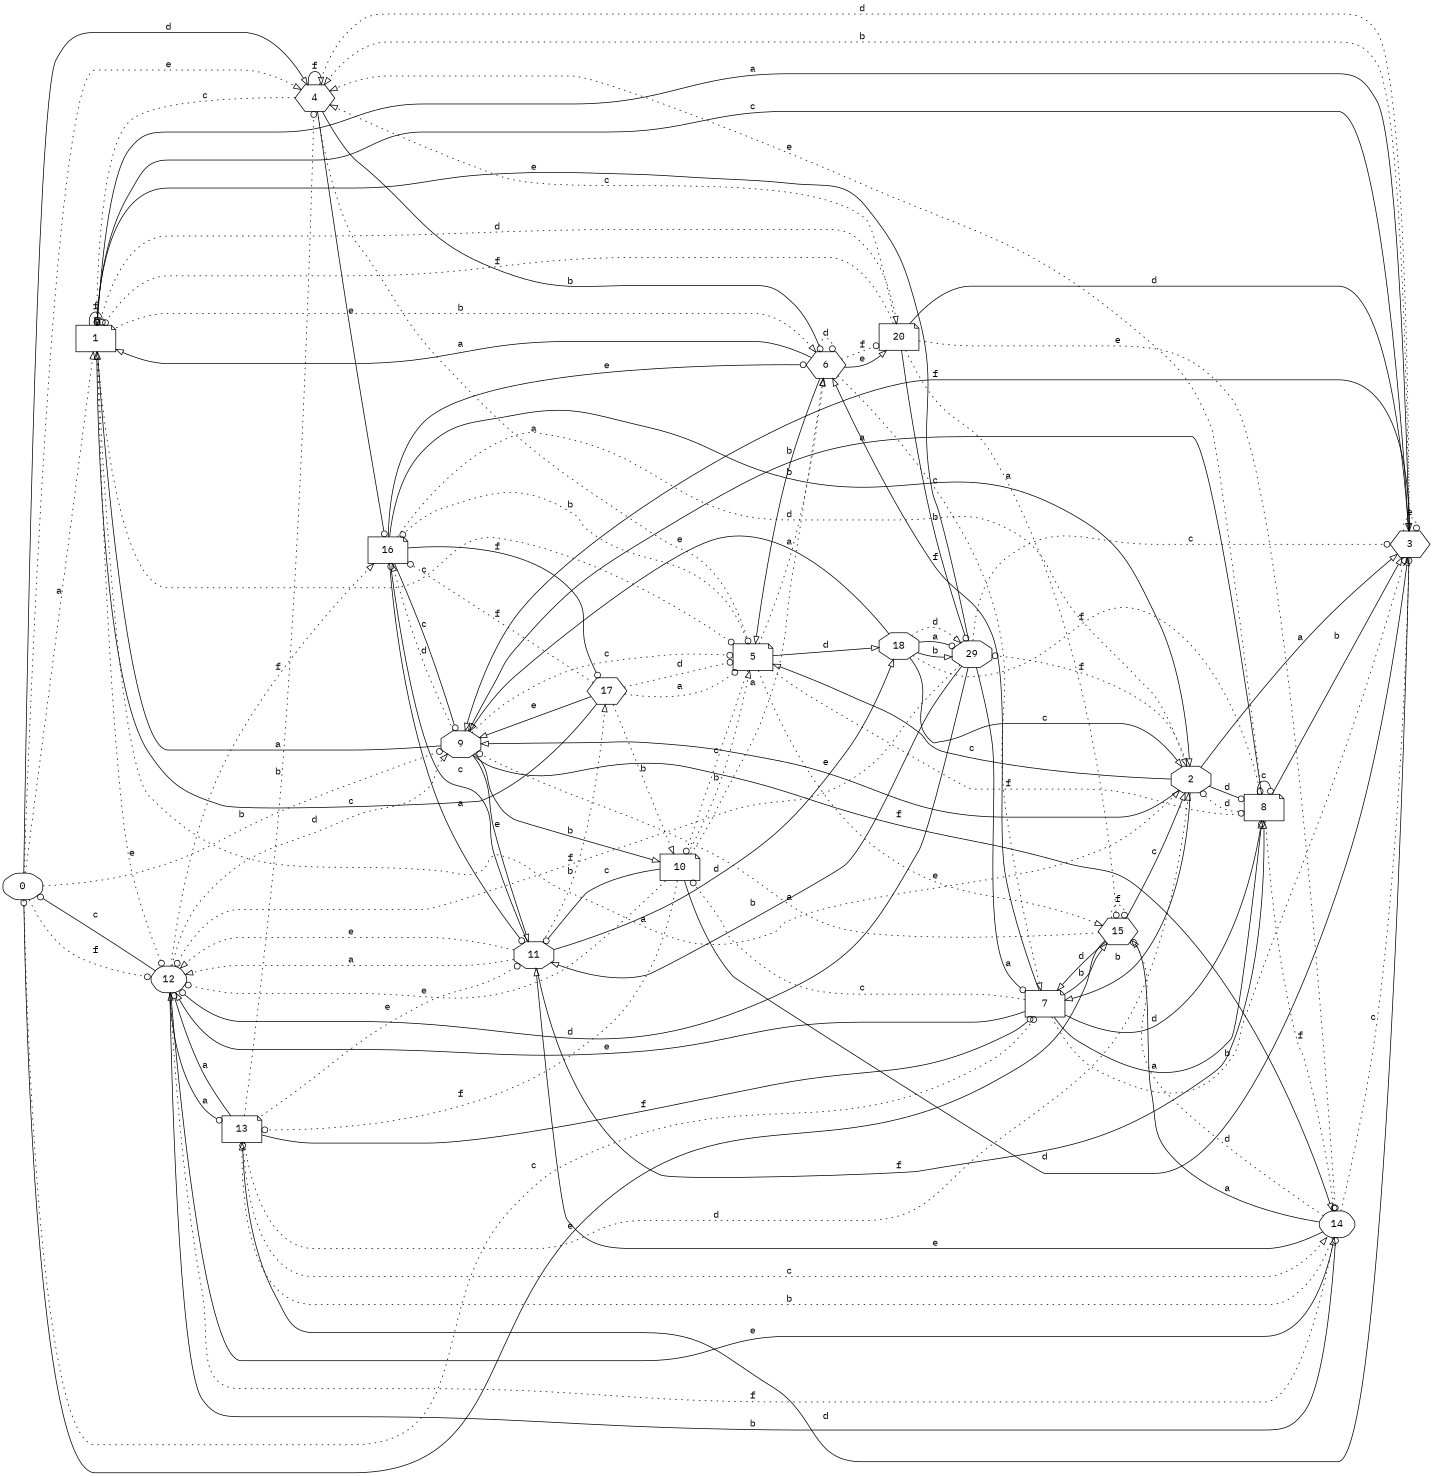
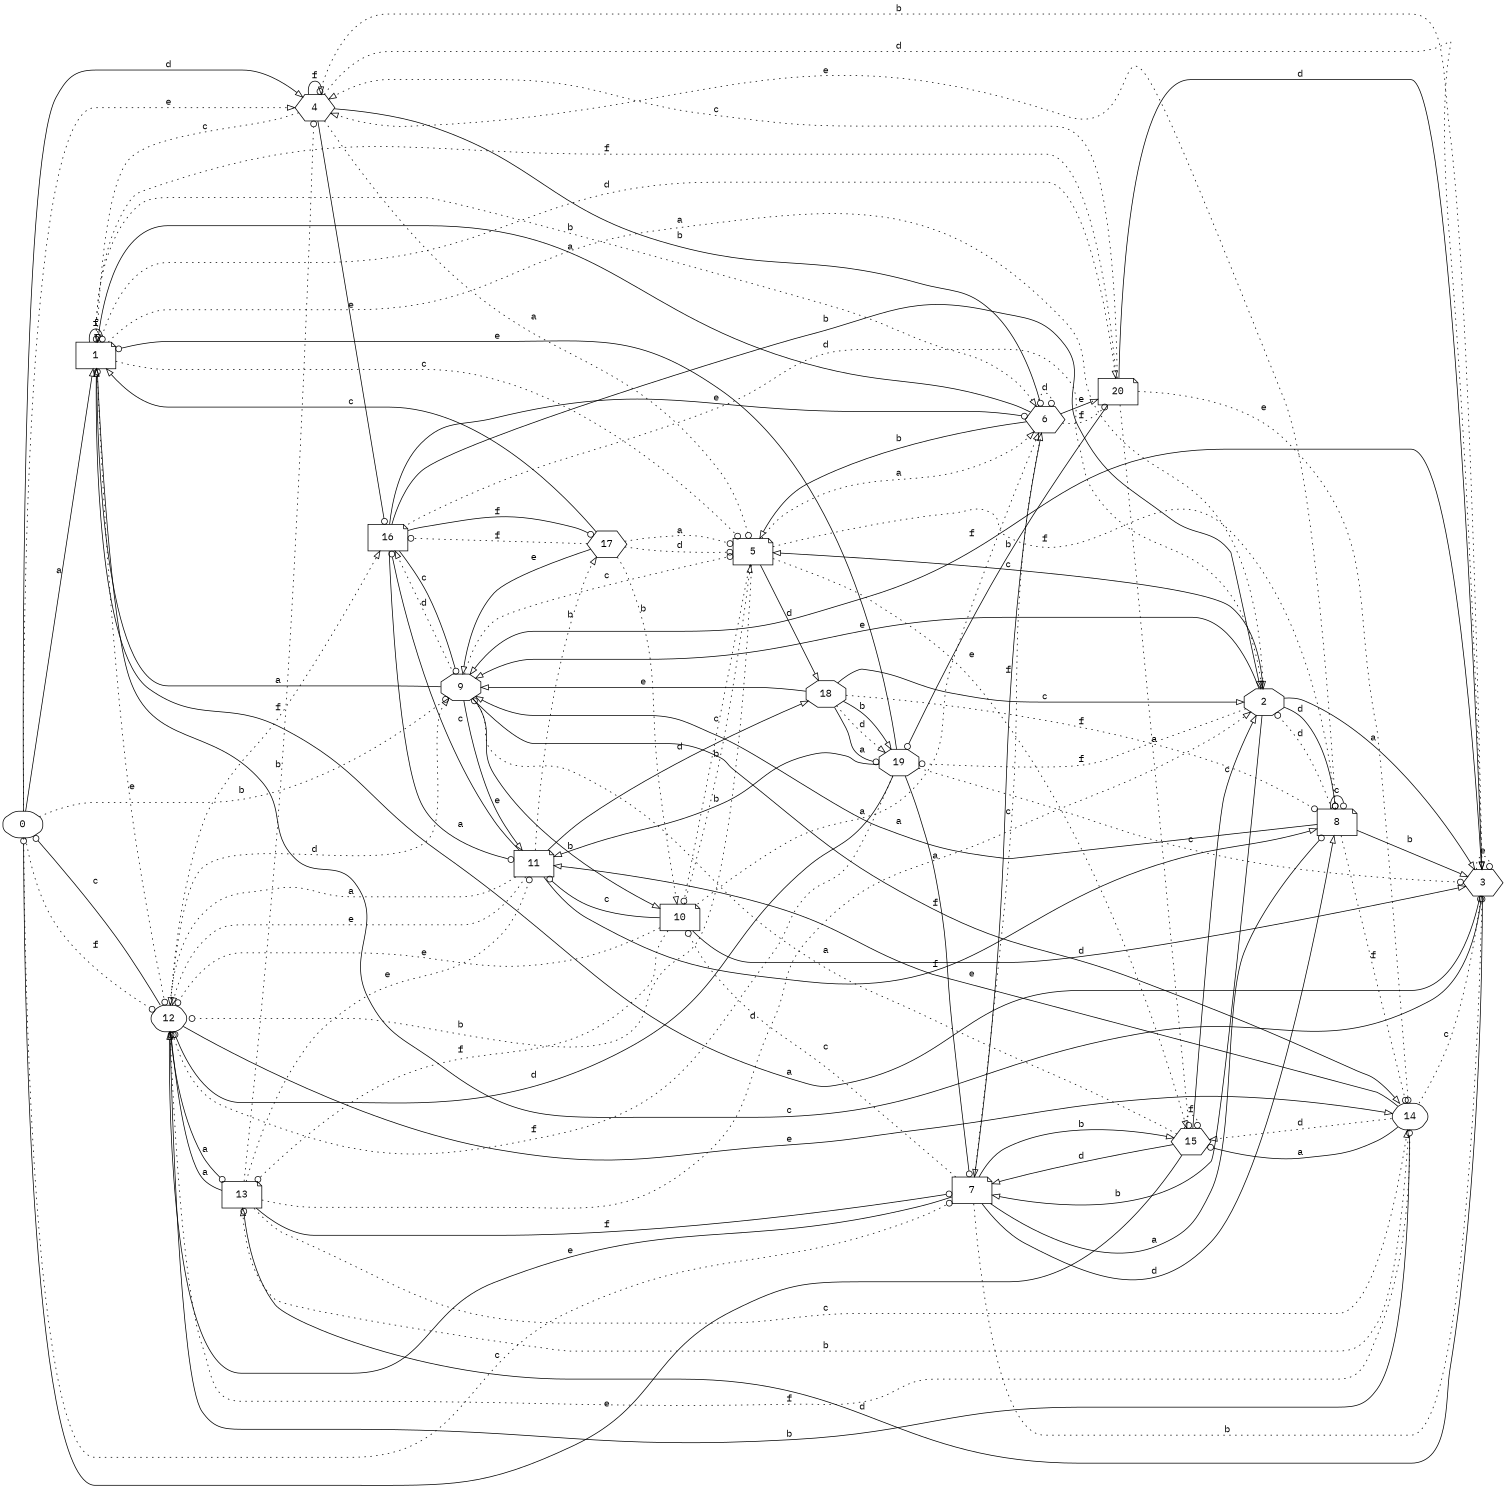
edge "3" -> "4": arrowhead onormal -> odot
edge "5" -> "16": now "5" -> "12"
edge "0" -> "1": style dotted -> solid
node "29": label "29" -> "19"
node "11": shape octagon -> note
